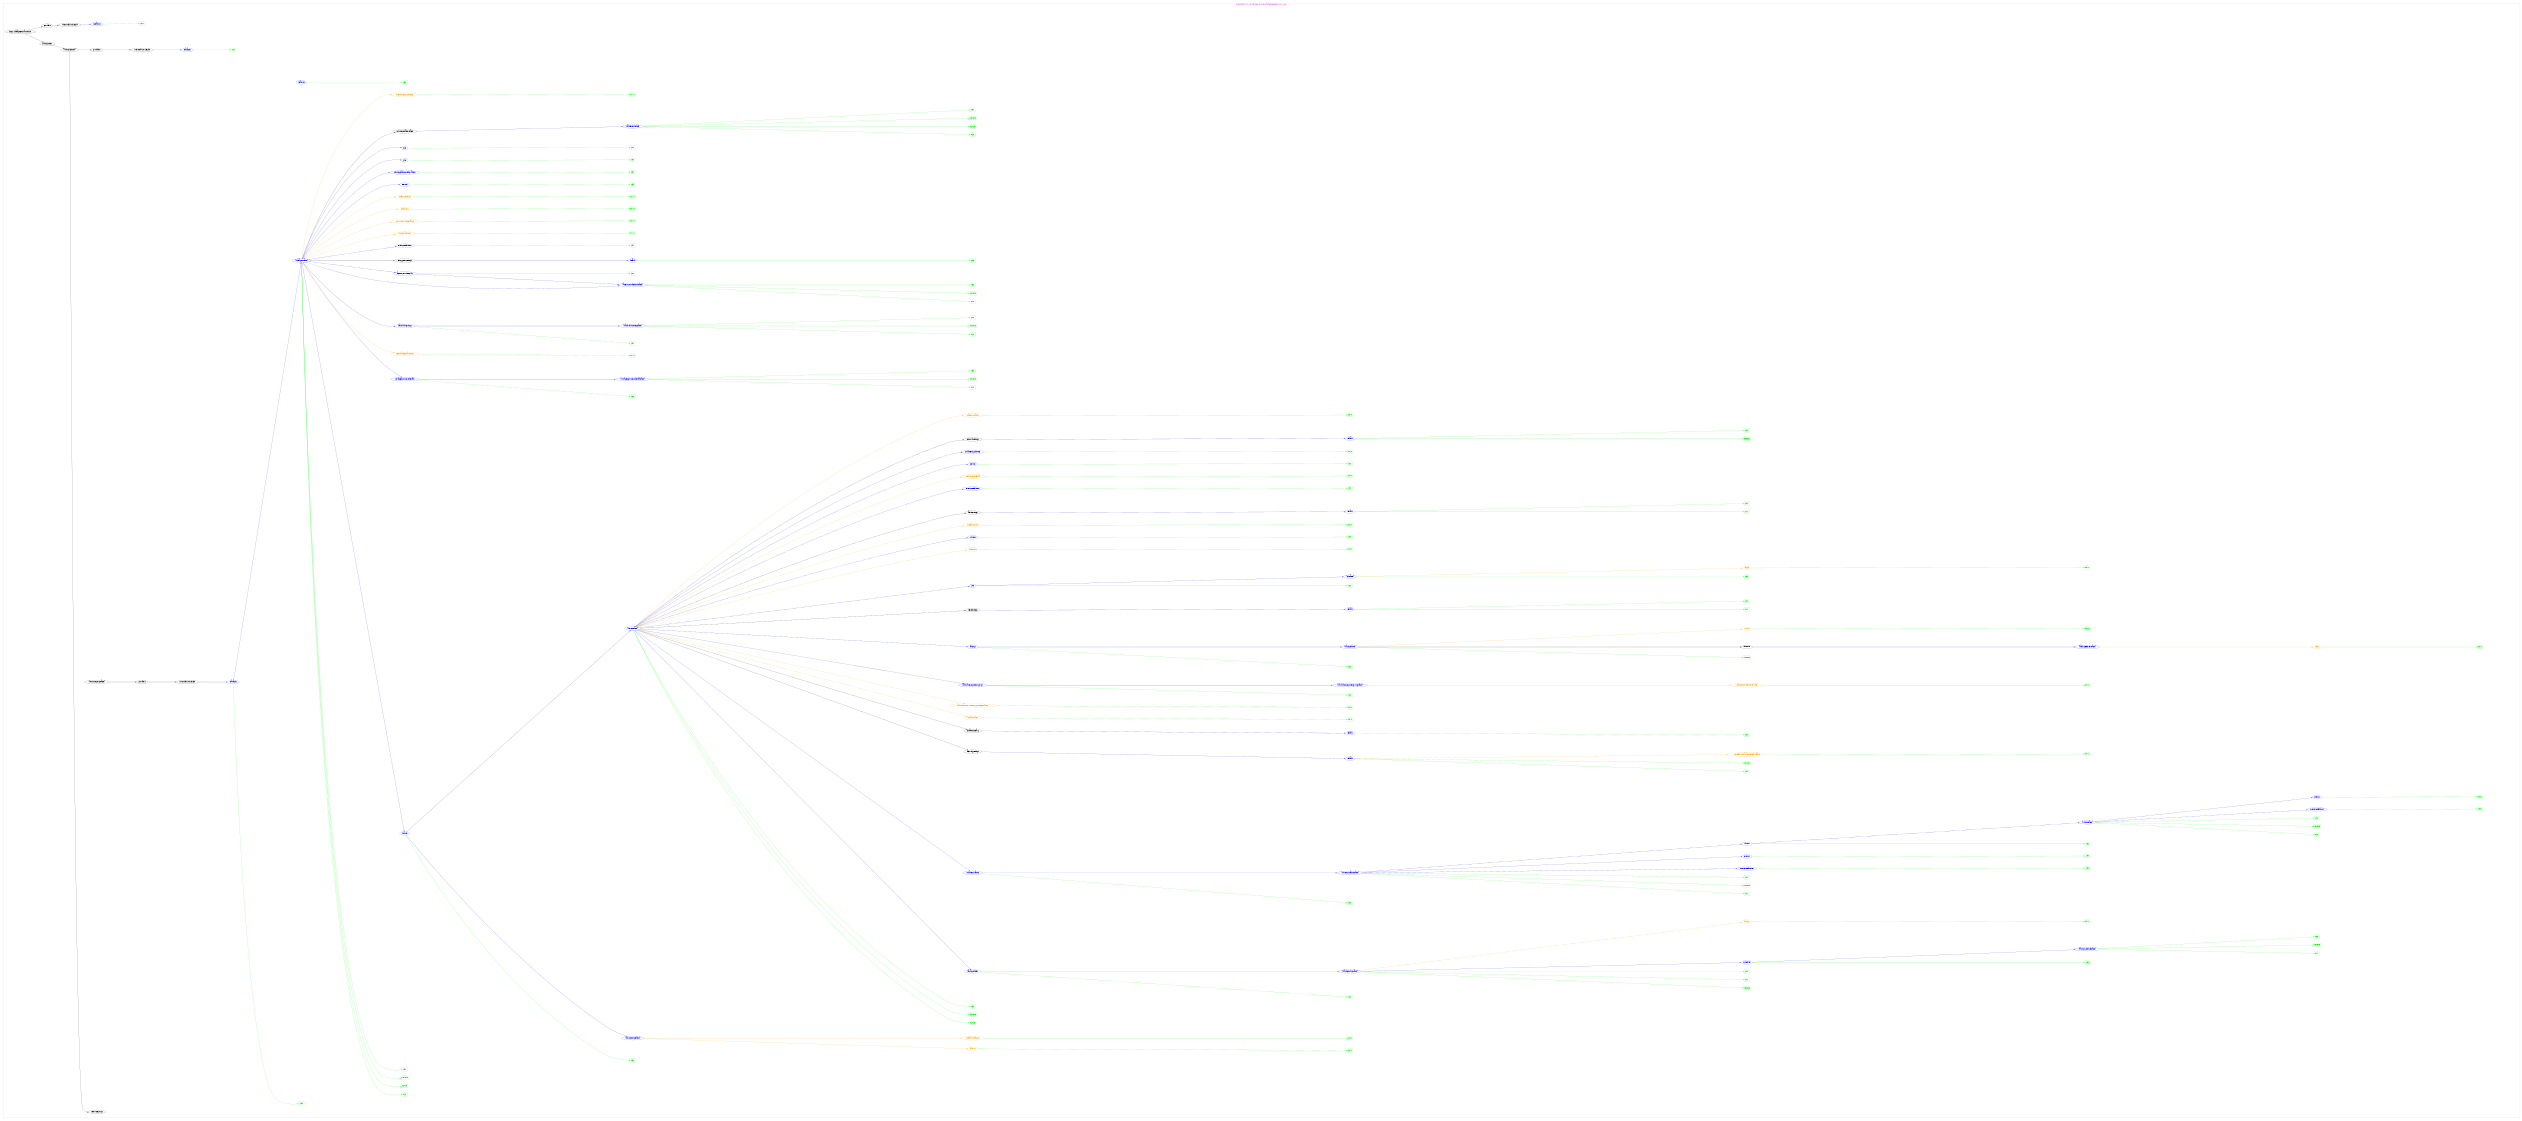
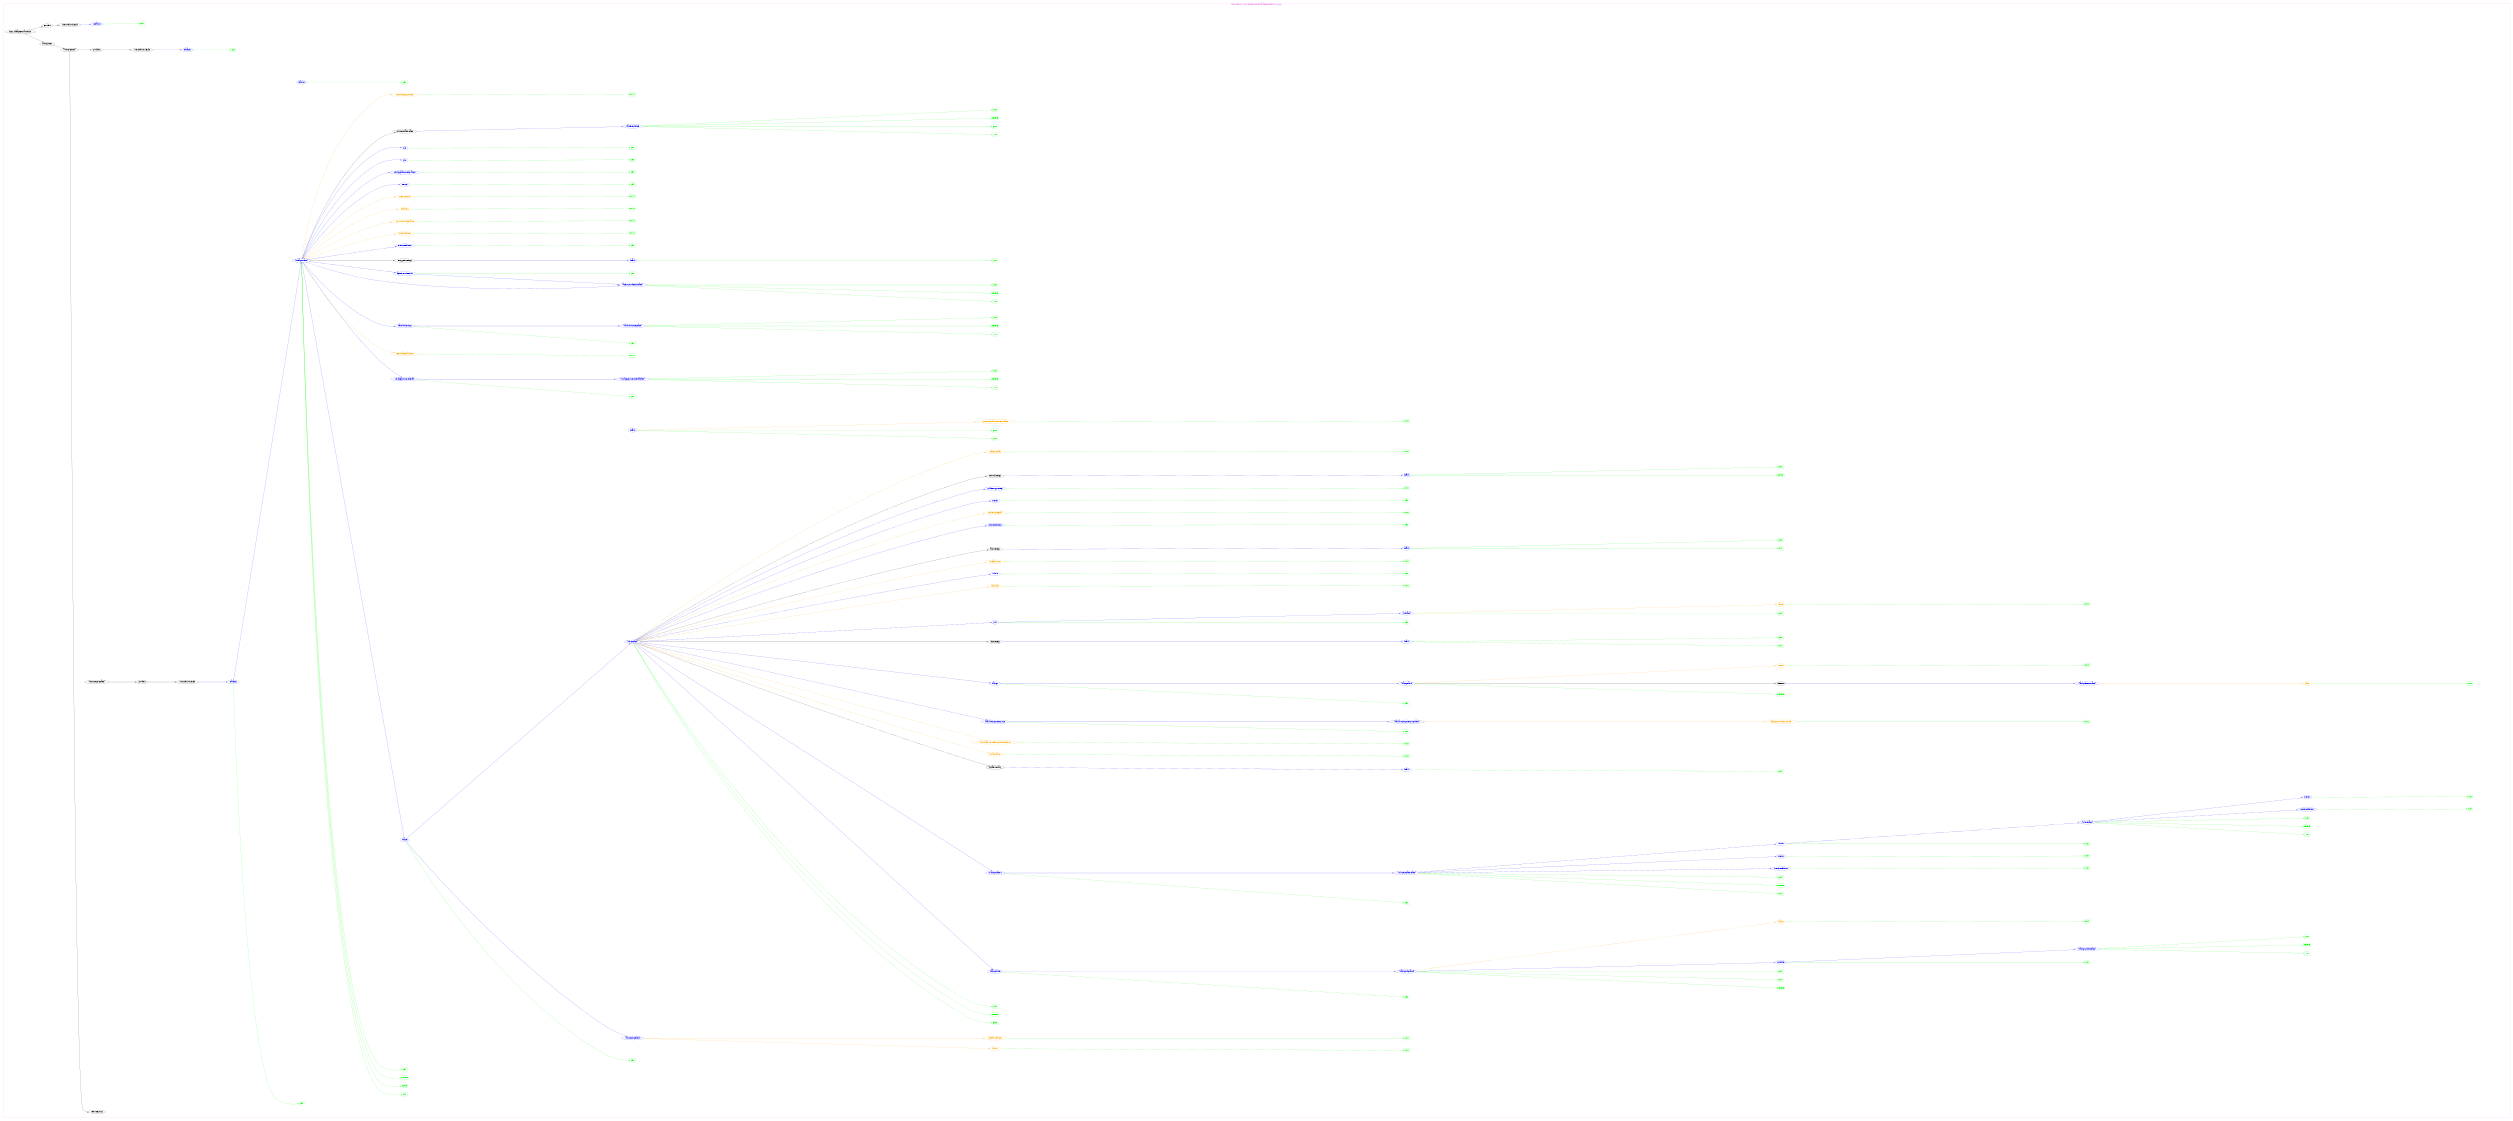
node "/securitySettings": removed
